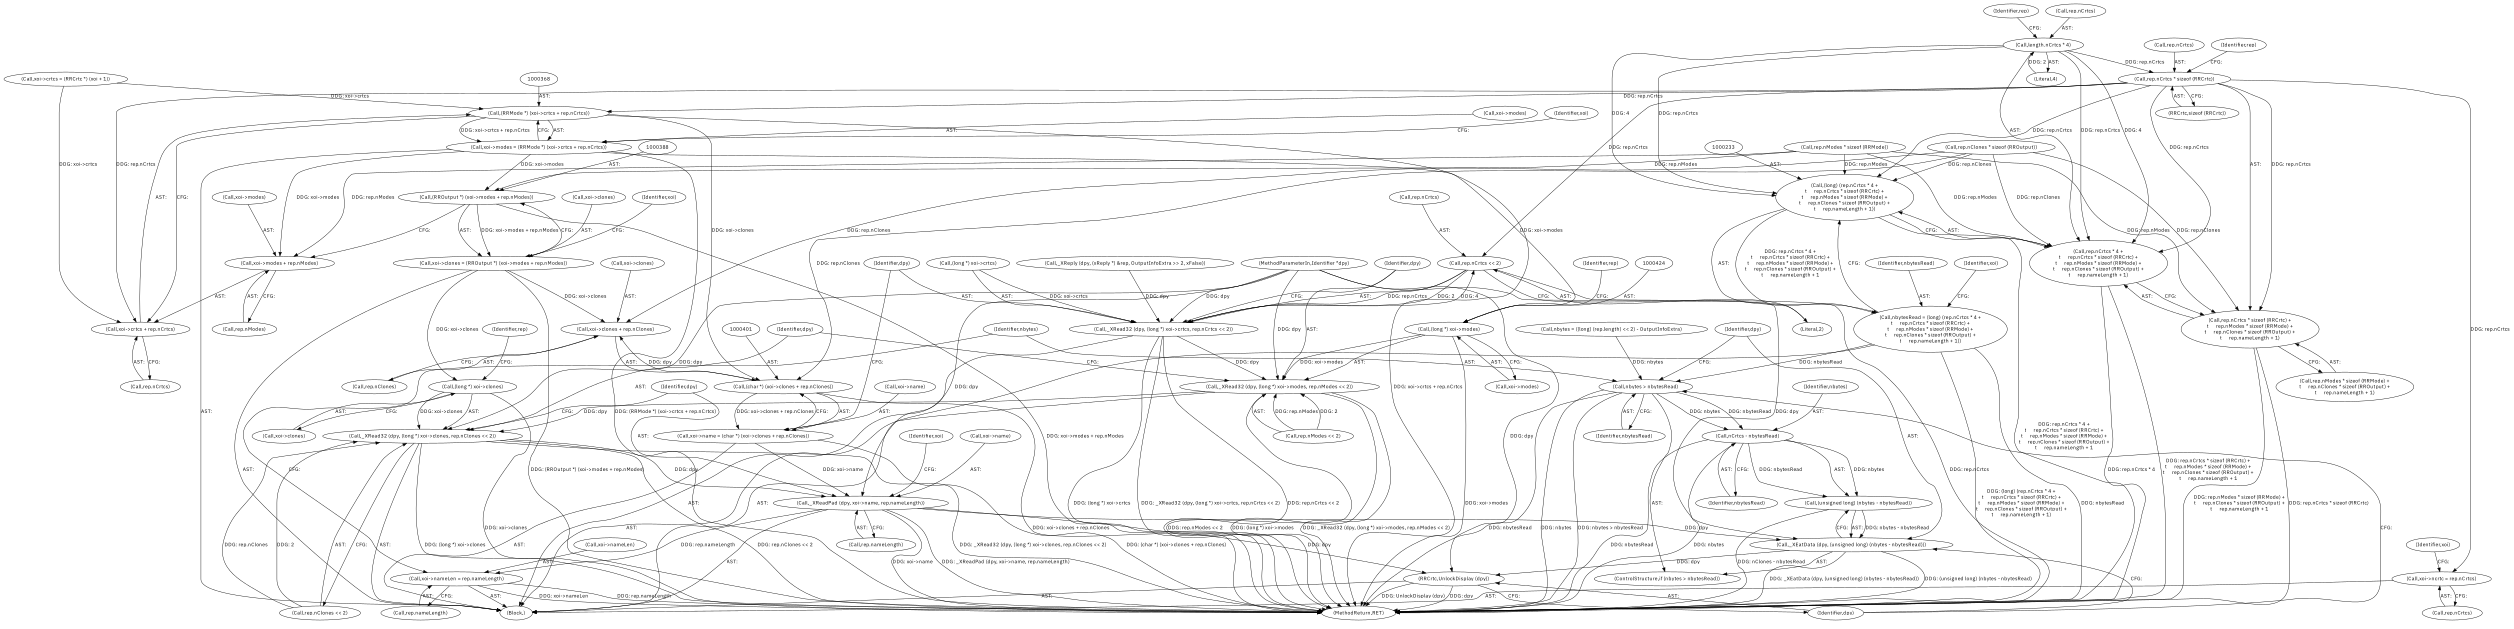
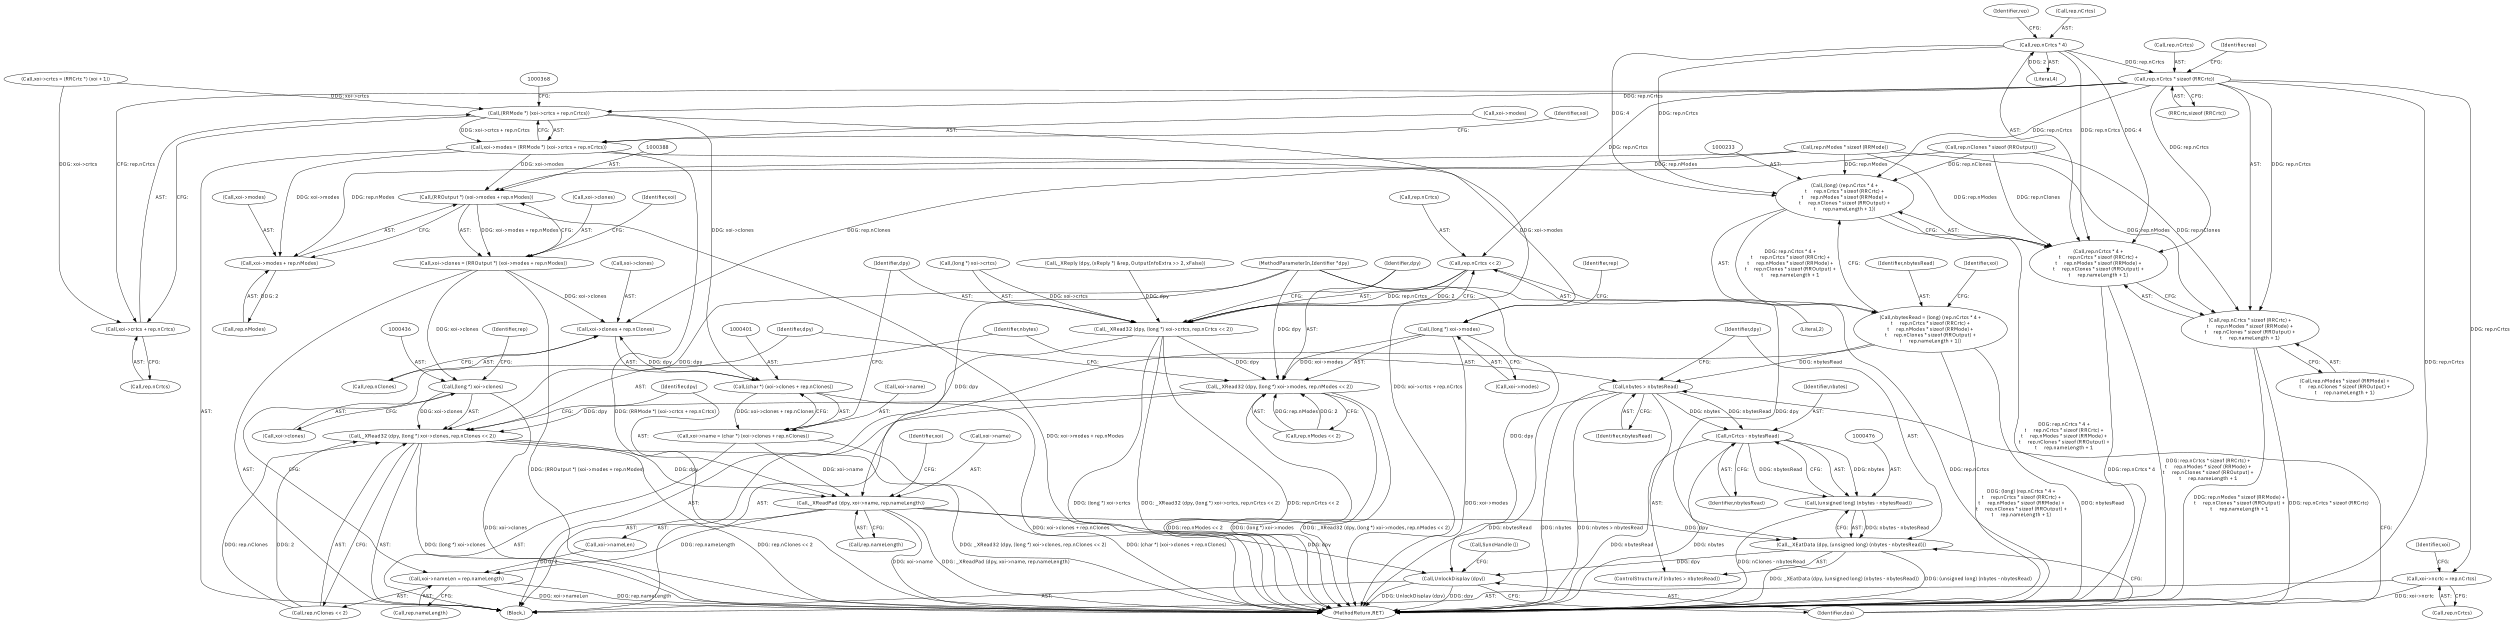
node "(Call,length.nCrtcs * 4)": label "(Call,length.nCrtcs * 4)" -> "(Call,rep.nCrtcs * 4)"
edge "1000368" -> "(Call,(RRMode *) (xoi->crtcs + rep.nCrtcs))": label "AST: " -> "CFG: "
edge "(Call,rep.nCrtcs * sizeof (RRCrtc))" -> "(Call,xoi->crtcs + rep.nCrtcs)": label "DDG: rep.nCrtcs" -> "CFG: rep.nCrtcs"
edge "(Call,rep.nClones * sizeof (RROutput))" -> "(Call,(char *) (xoi->clones + rep.nClones))": removed, label "DDG: rep.nClones"
node "1000424": removed
edge "(Call,xoi->modes + rep.nModes)" -> "(Call,xoi->crtcs + rep.nCrtcs)": now "(Call,xoi->modes + rep.nModes)" -> "(Call,(RROutput *) (xoi->modes + rep.nModes))"
edge "(MethodParameterIn,Identifier *dpy)" -> "(Call,_XRead32 (dpy, (long *) xoi->crtcs, rep.nCrtcs << 2))": removed, label "DDG: dpy"
edge "(Call,xoi->modes + rep.nModes)" -> "(Call,rep.nModes)": label "CFG: " -> "DDG: 2"
edge "(Call,_XRead32 (dpy, (long *) xoi->crtcs, rep.nCrtcs << 2))" -> "(Call,rep.nCrtcs << 2)": label "DDG: 4" -> "CFG: "
edge "(Call,rep.nCrtcs << 2)" -> "(Literal,2)": removed, label "CFG:"
node "1000436": added
node "(Call,nbytes = ((long) (rep.length) << 2) - OutputInfoExtra)": removed
edge "(Call,_XRead32 (dpy, (long *) xoi->modes, rep.nModes << 2))" -> "(Call,rep.nModes << 2)": added, label "CFG:"
node "1000476": added
edge "(Call,(unsigned long) (nbytes - nbytesRead))" -> "(Call,nCrtcs - nbytesRead)": added, label "CFG:"
node "(Call,SyncHandle ())": added
edge "(Call,xoi->nameLen)" -> "(Call,xoi->nameLen = rep.nameLength)": label "AST: " -> "DDG: 2"
node "(RRCrtc,UnlockDisplay (dpy))": label "(RRCrtc,UnlockDisplay (dpy))" -> "(Call,UnlockDisplay (dpy))"
edge "(Call,_XReadPad (dpy, xoi->name, rep.nameLength))" -> "(Block,)": now "(Call,_XReadPad (dpy, xoi->name, rep.nameLength))" -> "(Call,xoi->nameLen)"
edge "(Call,xoi->nameLen = rep.nameLength)" -> "(Block,)": now "(Call,xoi->nameLen = rep.nameLength)" -> "(Call,rep.nClones << 2)"
edge "(Call,rep.nCrtcs * sizeof (RRCrtc))" -> "(MethodReturn,RET)": added, label "DDG: rep.nCrtcs"
edge "(Call,xoi->ncrtc = rep.nCrtcs)" -> "(MethodReturn,RET)": added, label "DDG: xoi->ncrtc"
